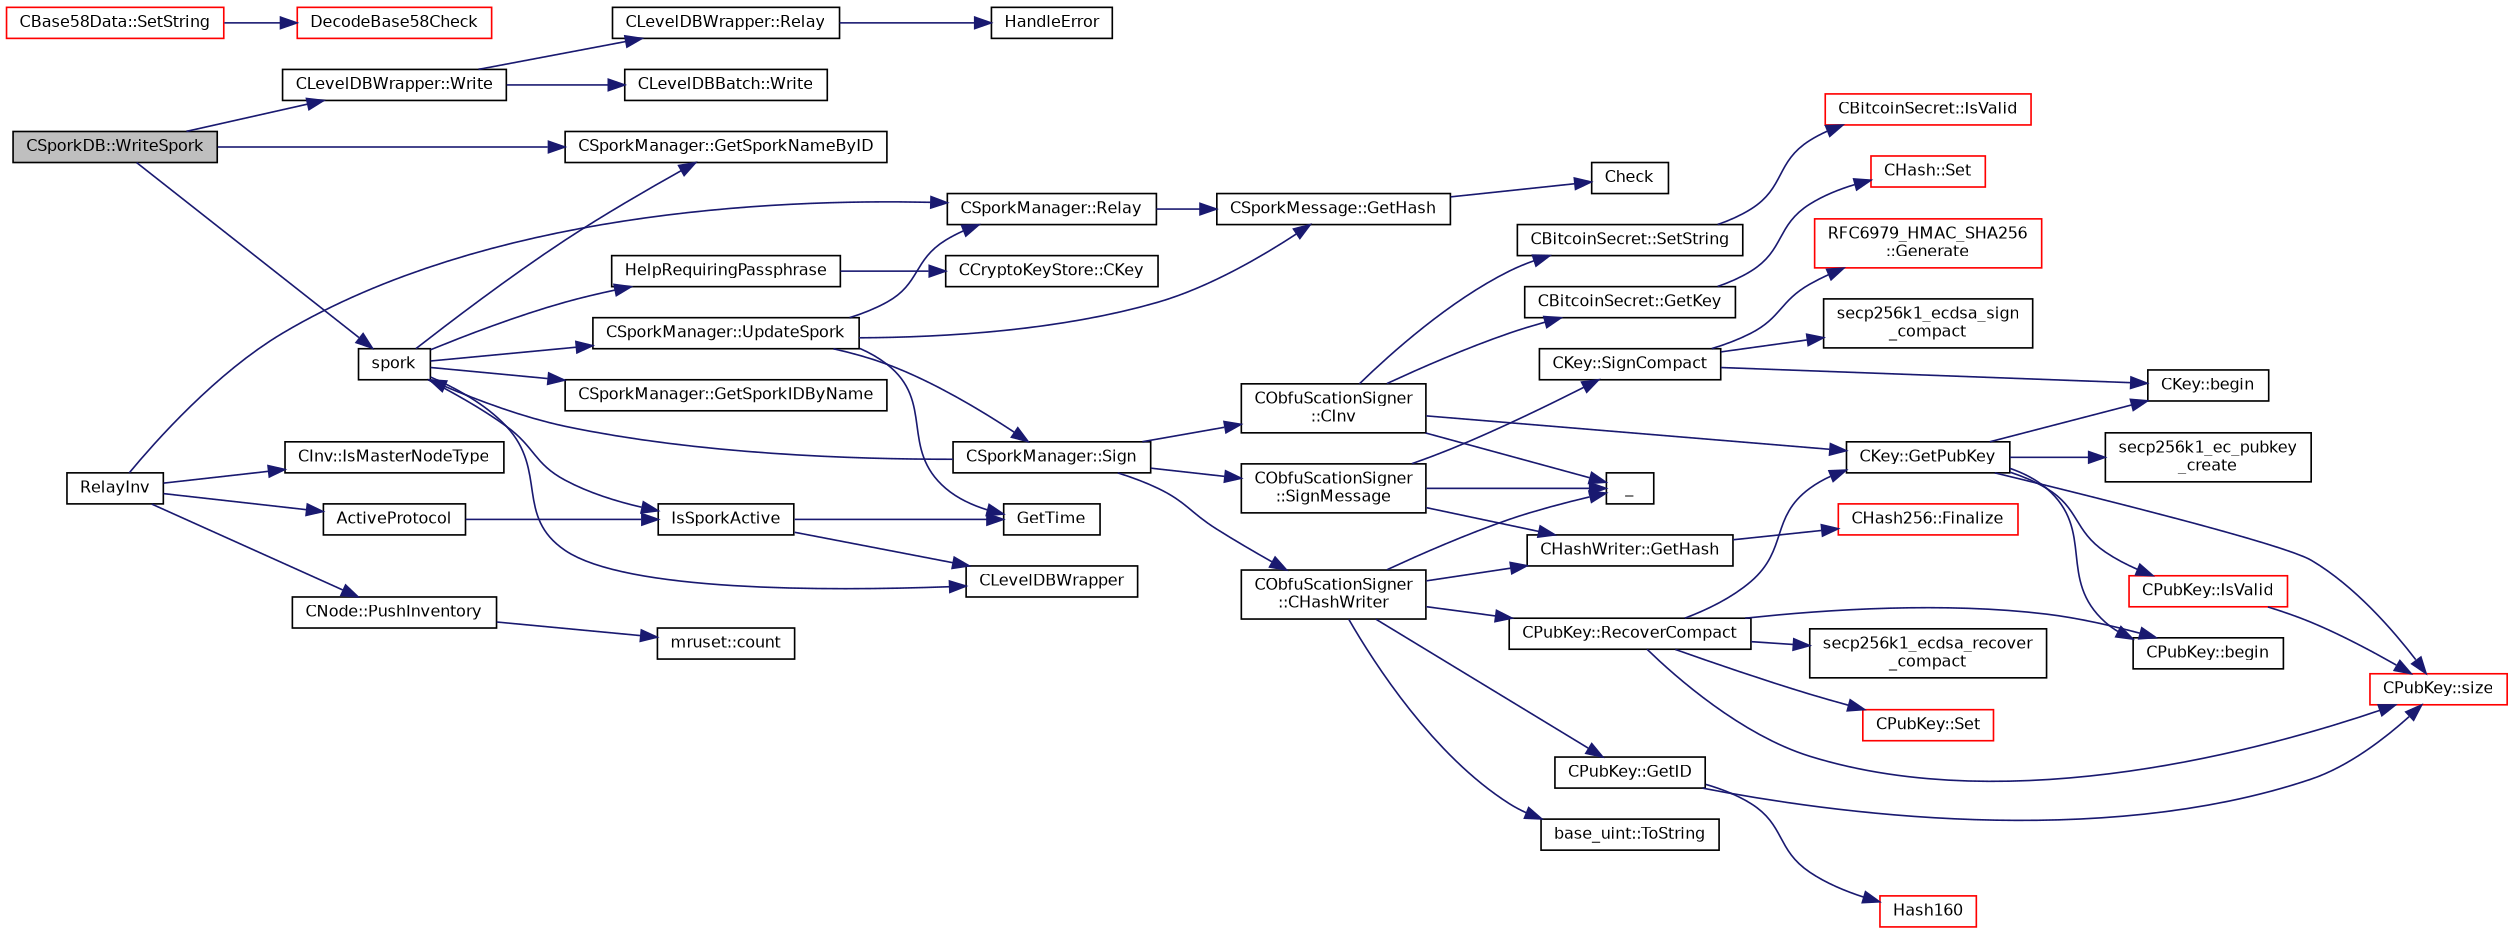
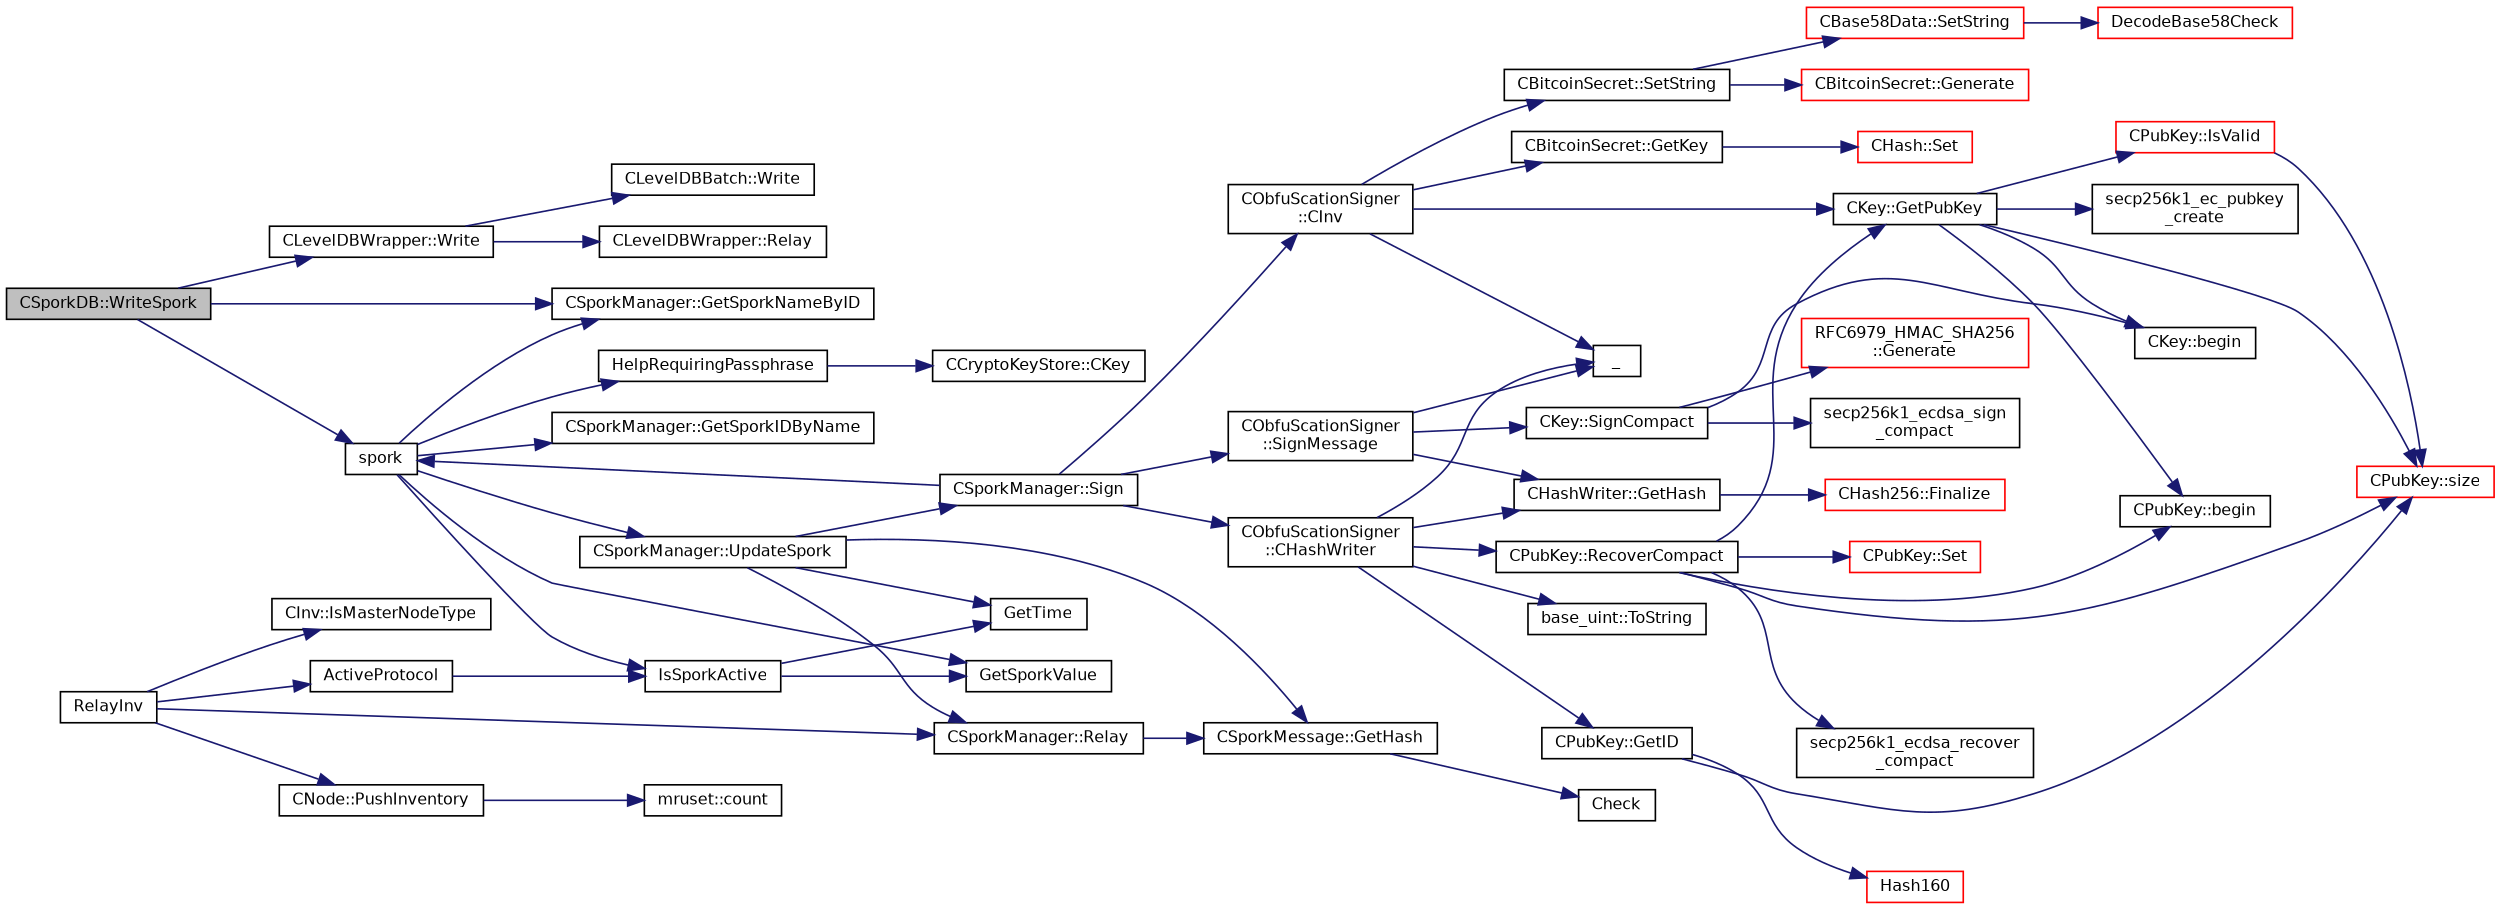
node "HandleError": removed
edge "CBitcoinSecret::SetString" -> "CBase58Data::SetString": added
node "CBitcoinSecret::IsValid": label "CBitcoinSecret::IsValid" -> "CBitcoinSecret::Generate"
node "CLevelDBWrapper": label "CLevelDBWrapper" -> "GetSporkValue"
